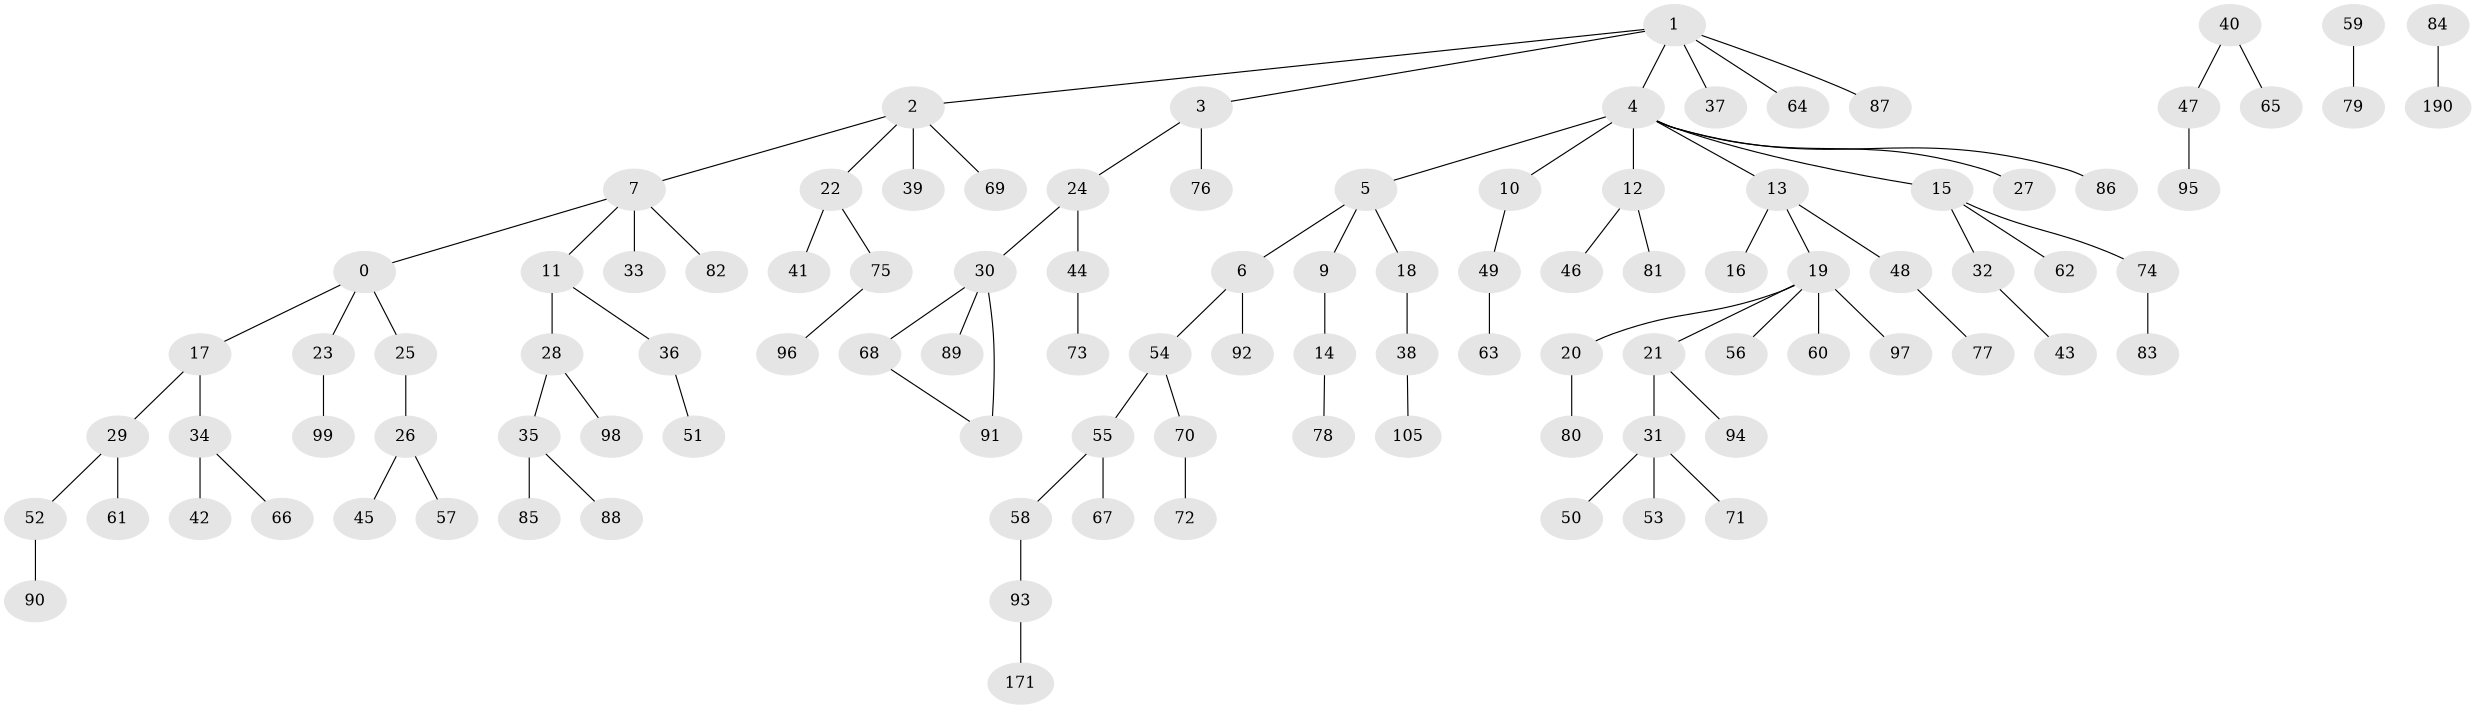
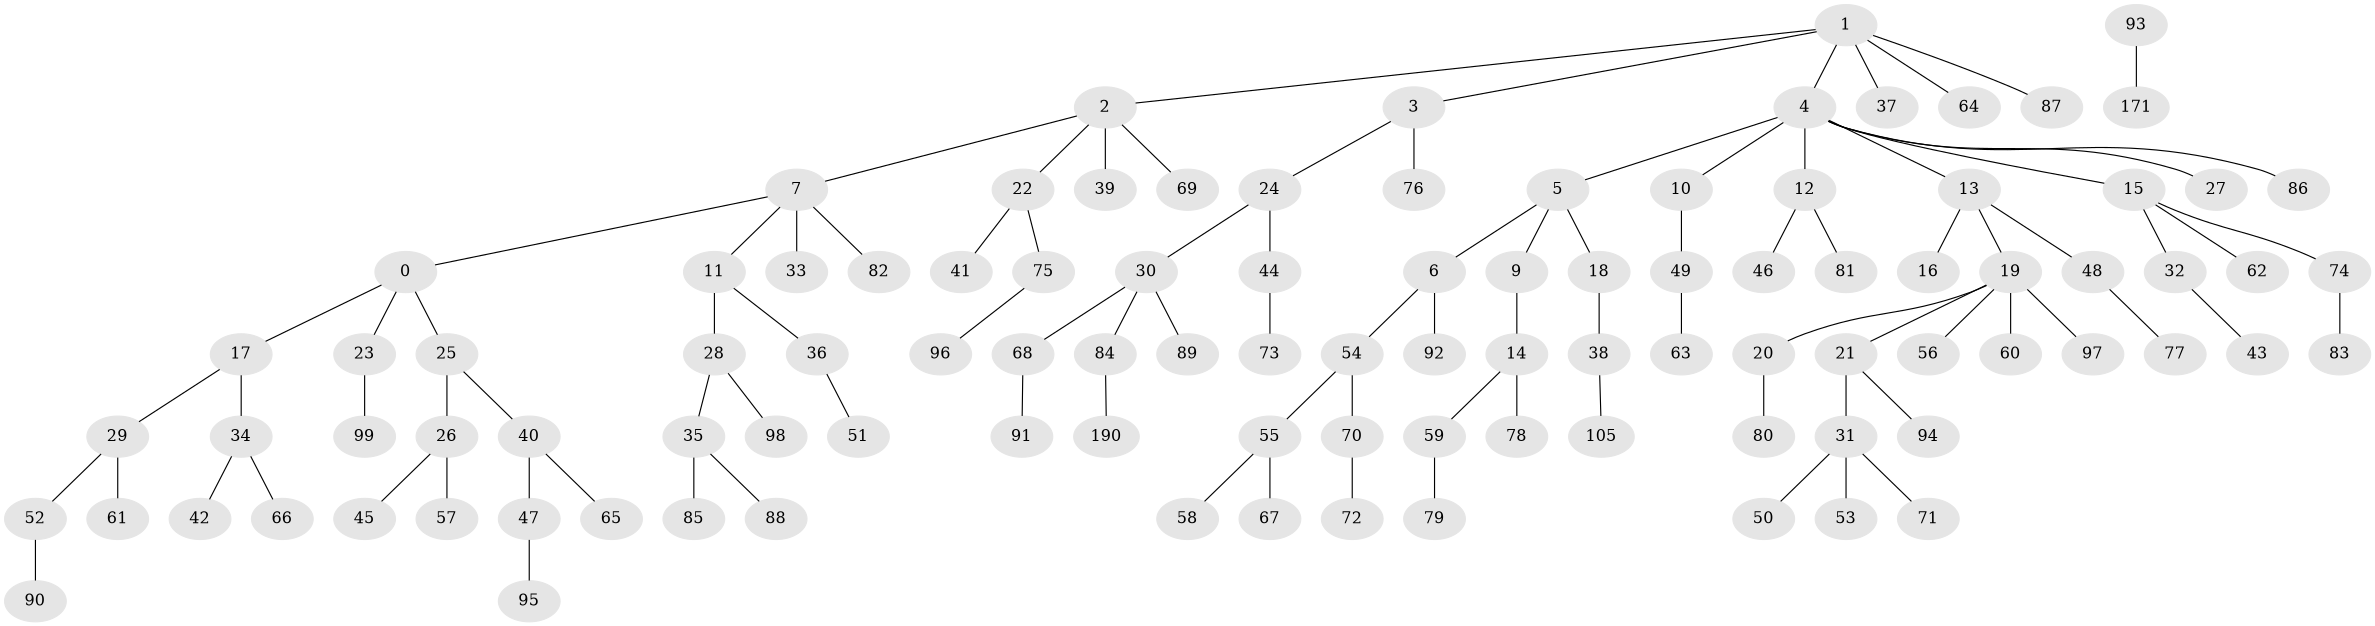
edge "30" -- "91": now "30" -- "84"
edge "25" -- "40": added
edge "14" -- "59": added
edge "58" -- "93": removed
